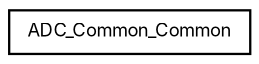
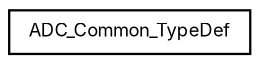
node "ADC_Common_Common": label "ADC_Common_Common" -> "ADC_Common_TypeDef"
